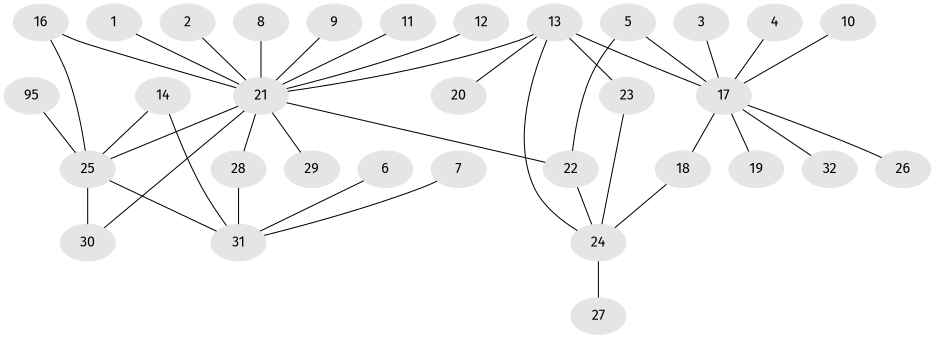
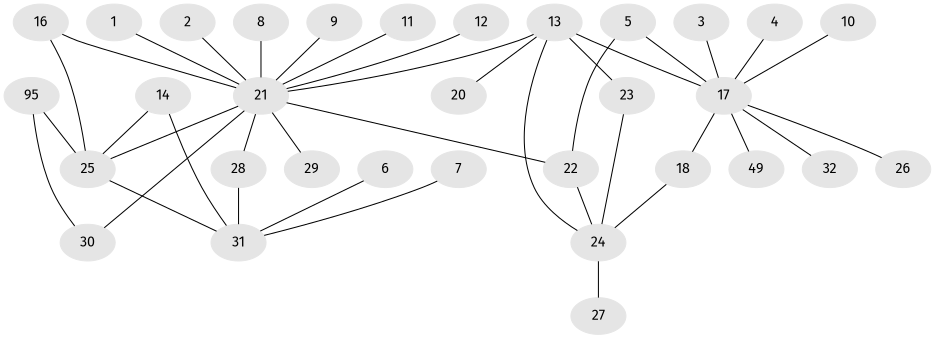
node "19": label "19" -> "49"
edge "25" -- "30": now "95" -- "30"
